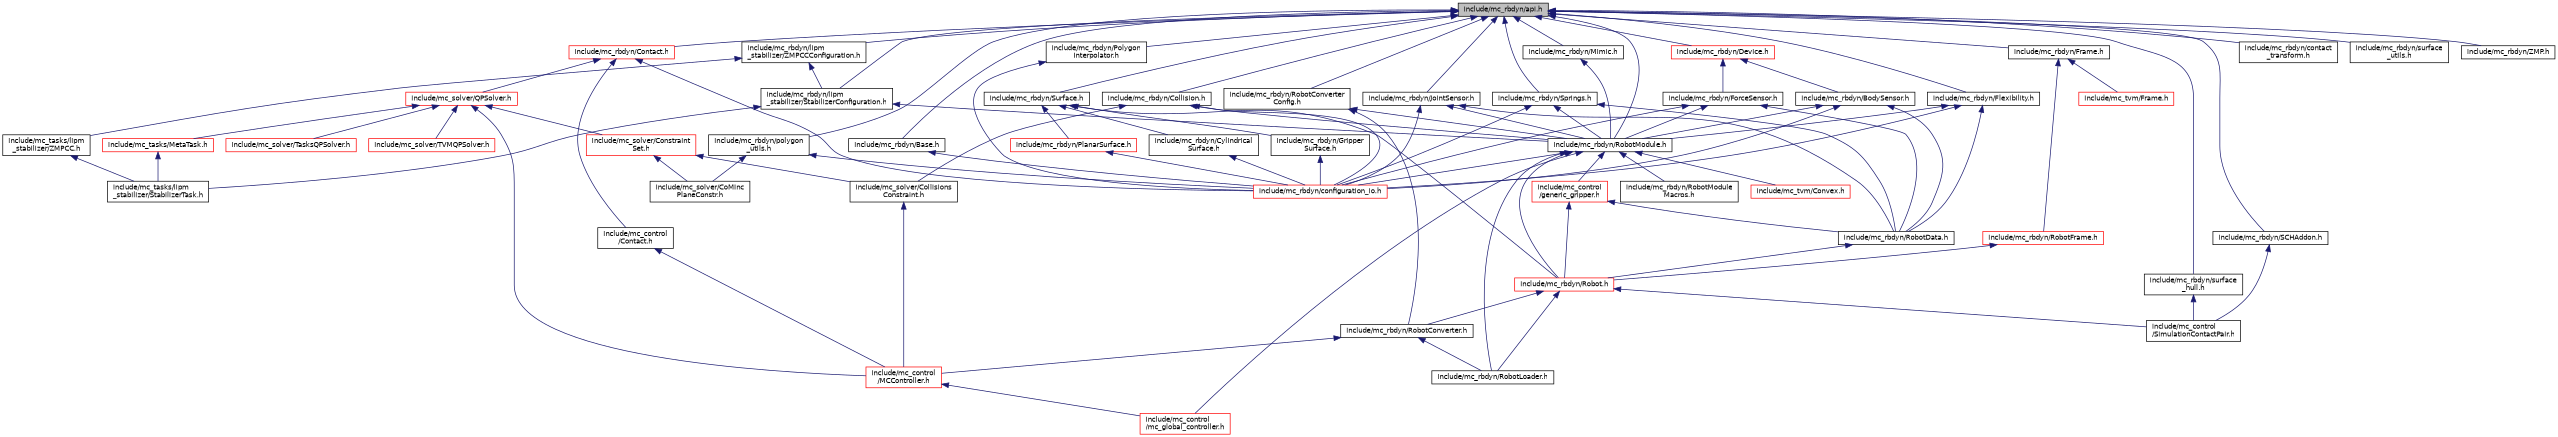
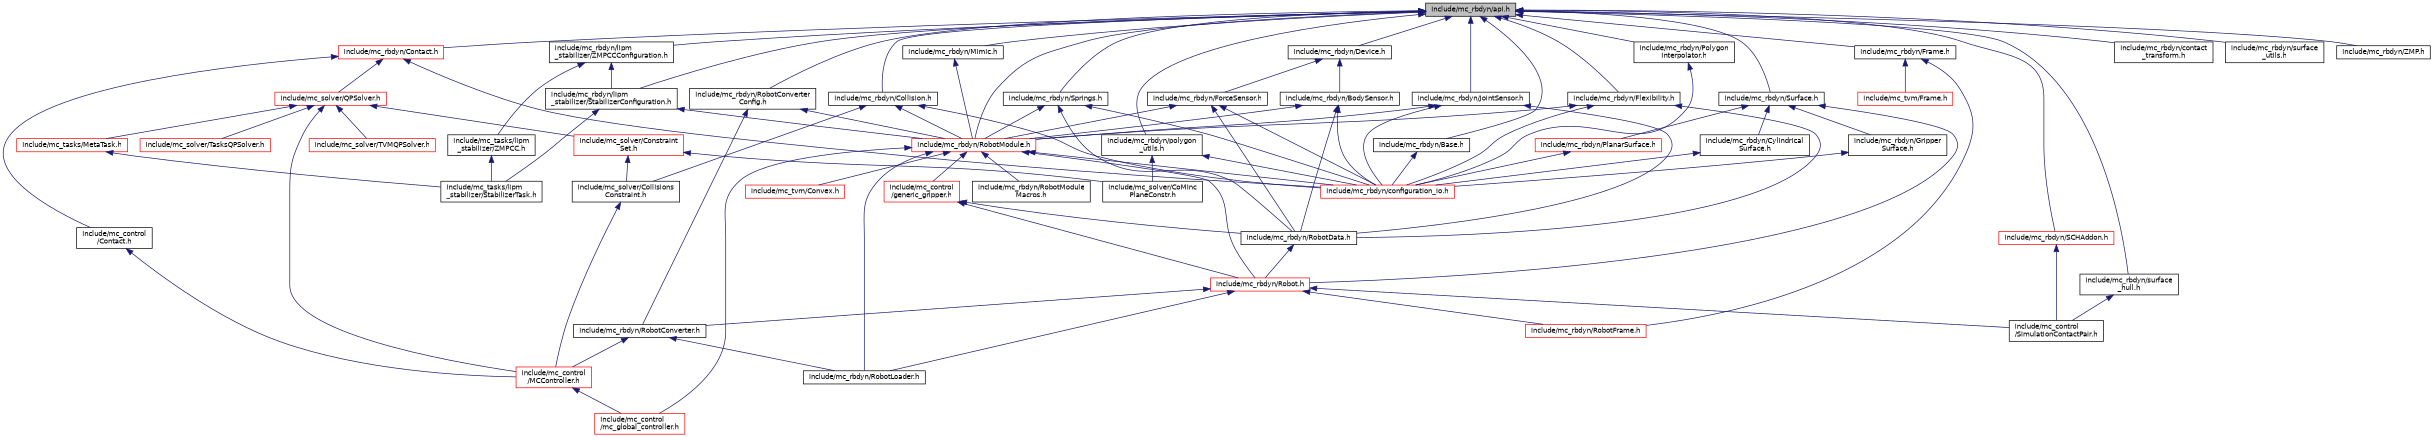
node "include/mc_rbdyn/Device.h": color red -> black
node "include/mc_rbdyn/RobotModule.h": color black -> red
node "include/mc_rbdyn/SCHAddon.h": color black -> red
edge "include/mc_rbdyn/Robot.h" -> "include/mc_rbdyn/RobotFrame.h": reversed
